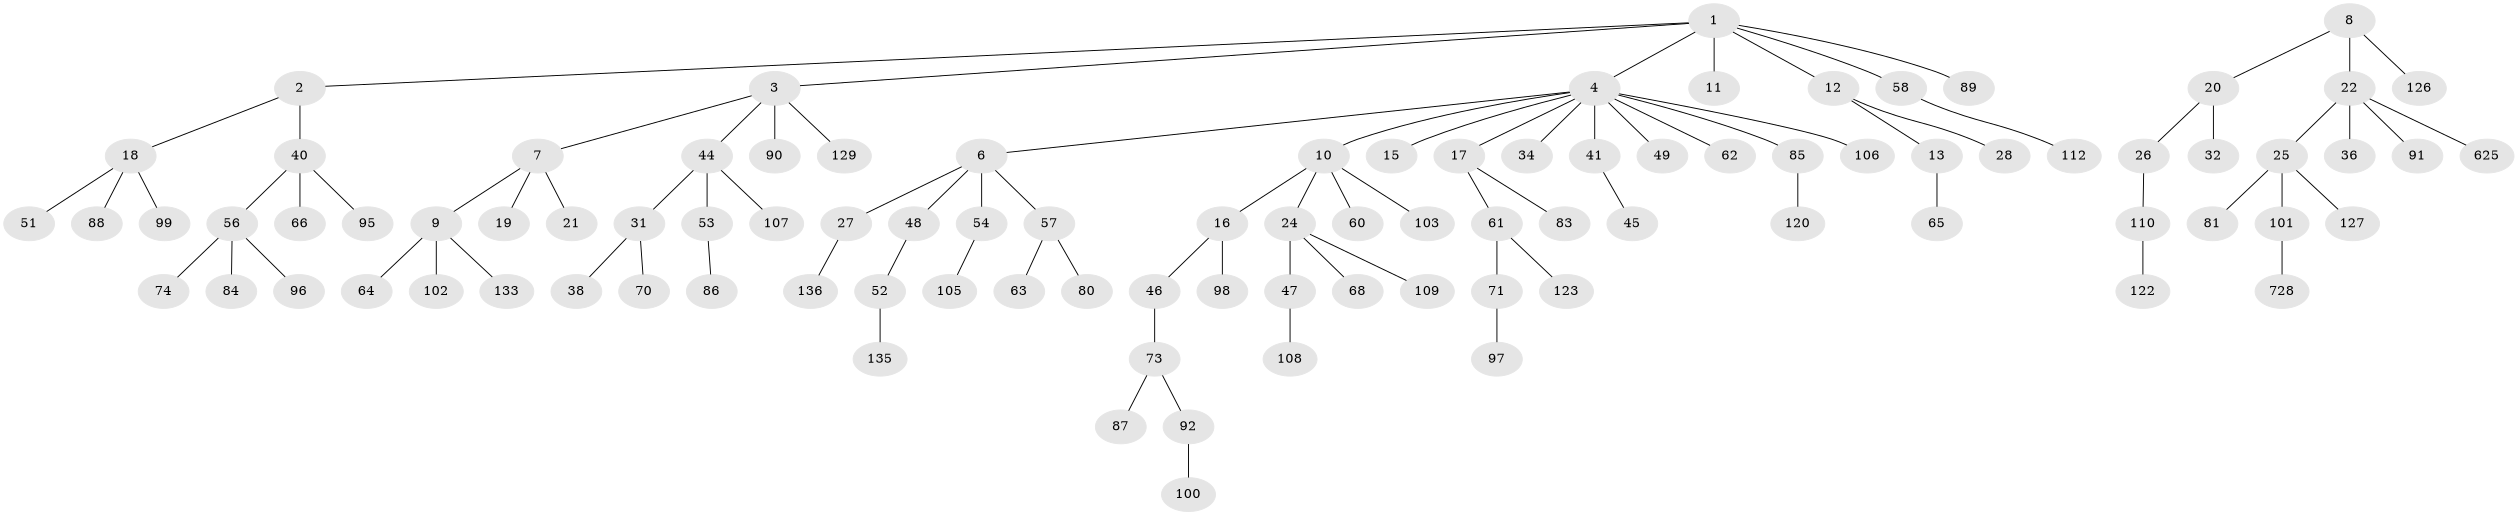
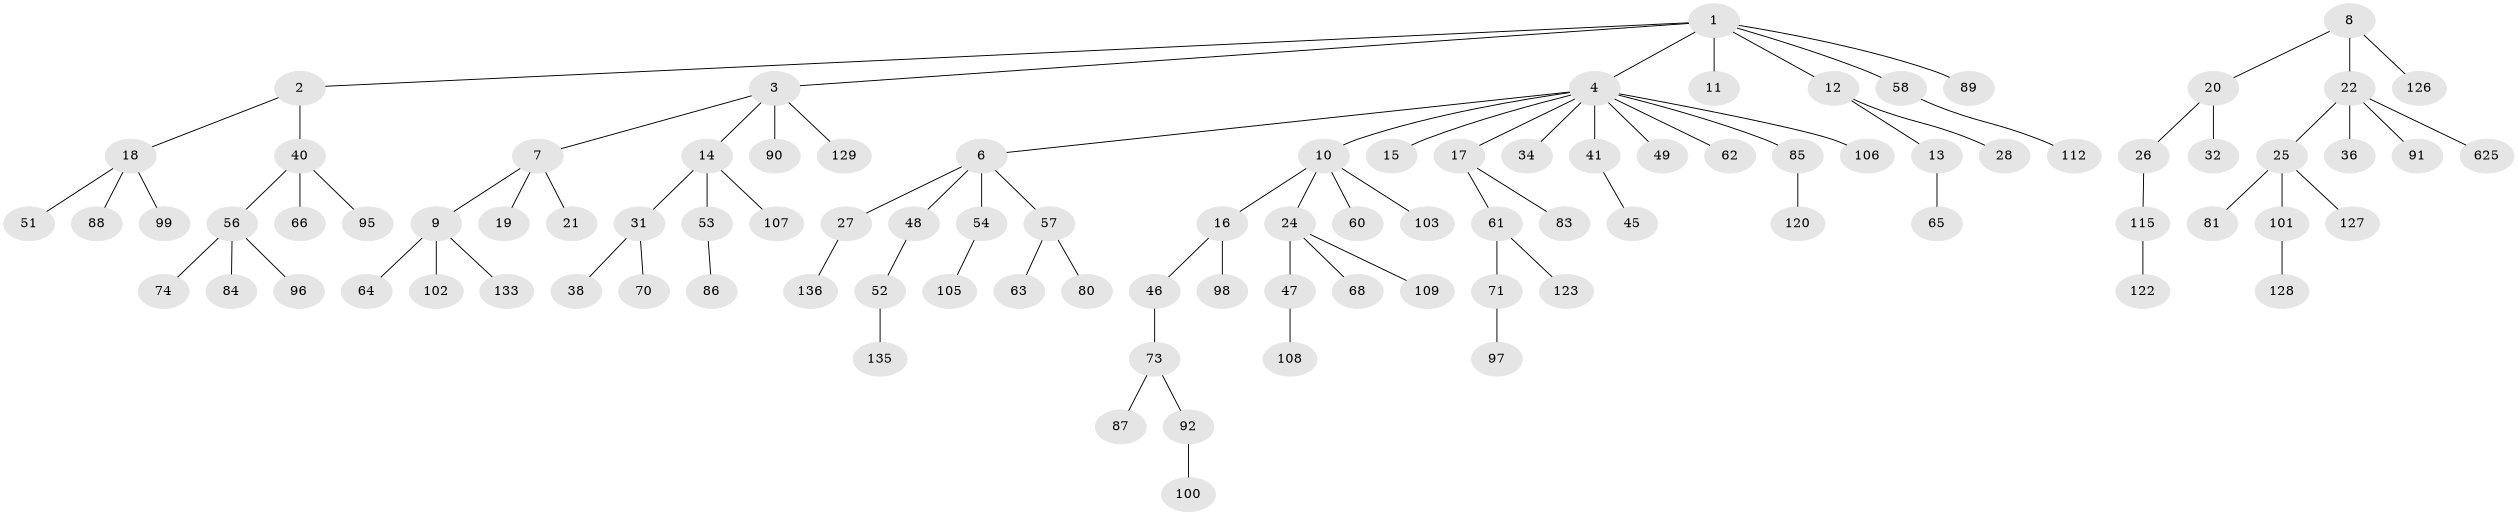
node "44": label "44" -> "14"
node "110": label "110" -> "115"
node "728": label "728" -> "128"
